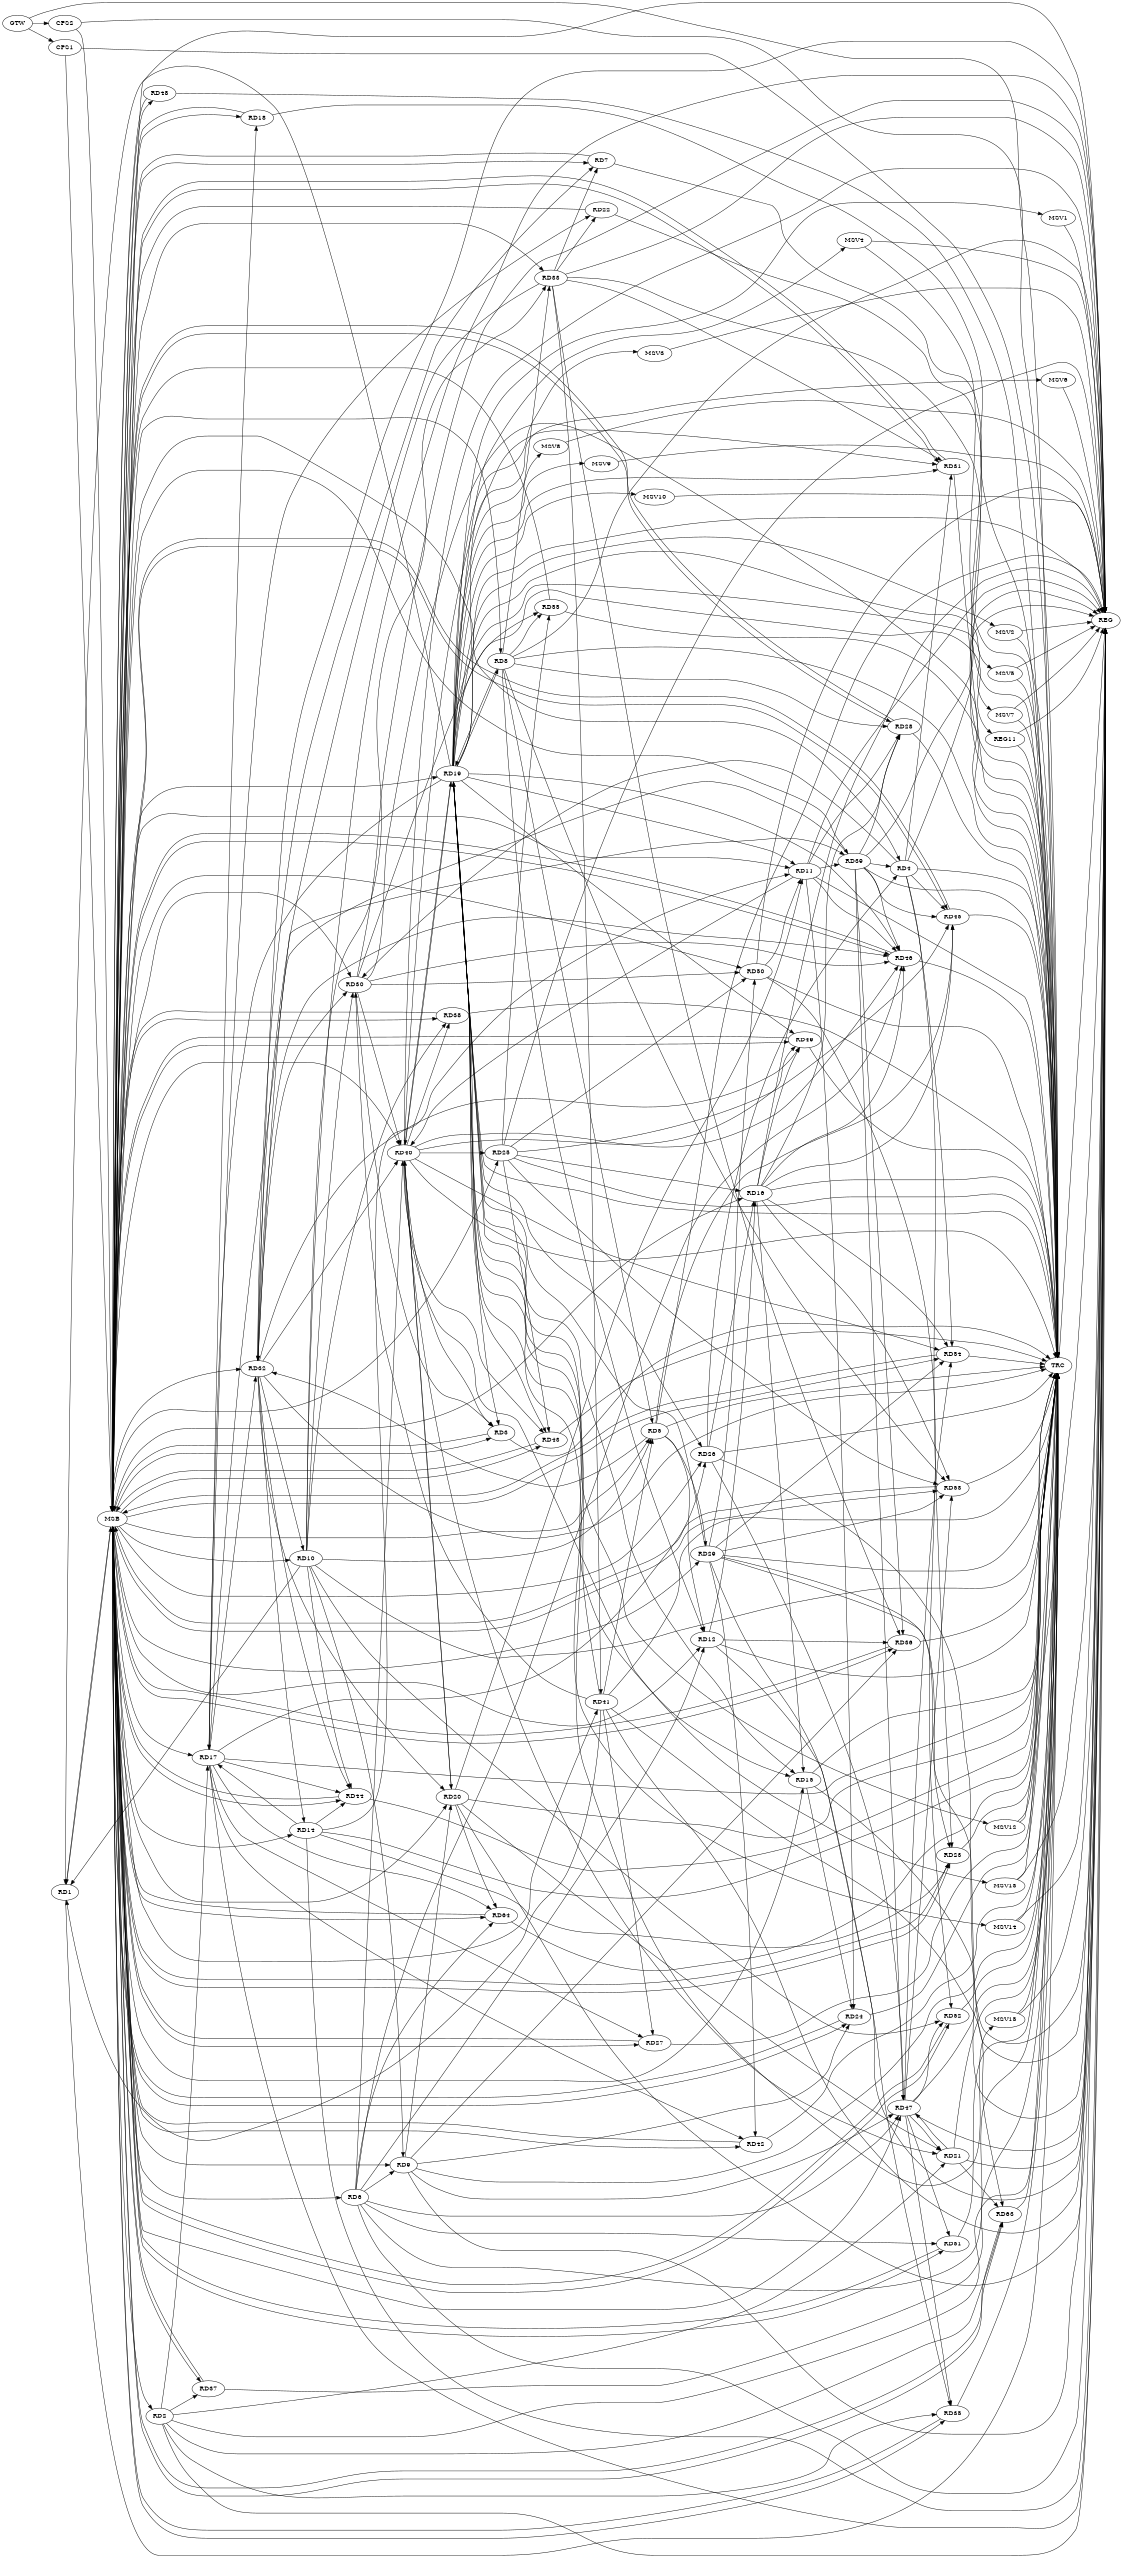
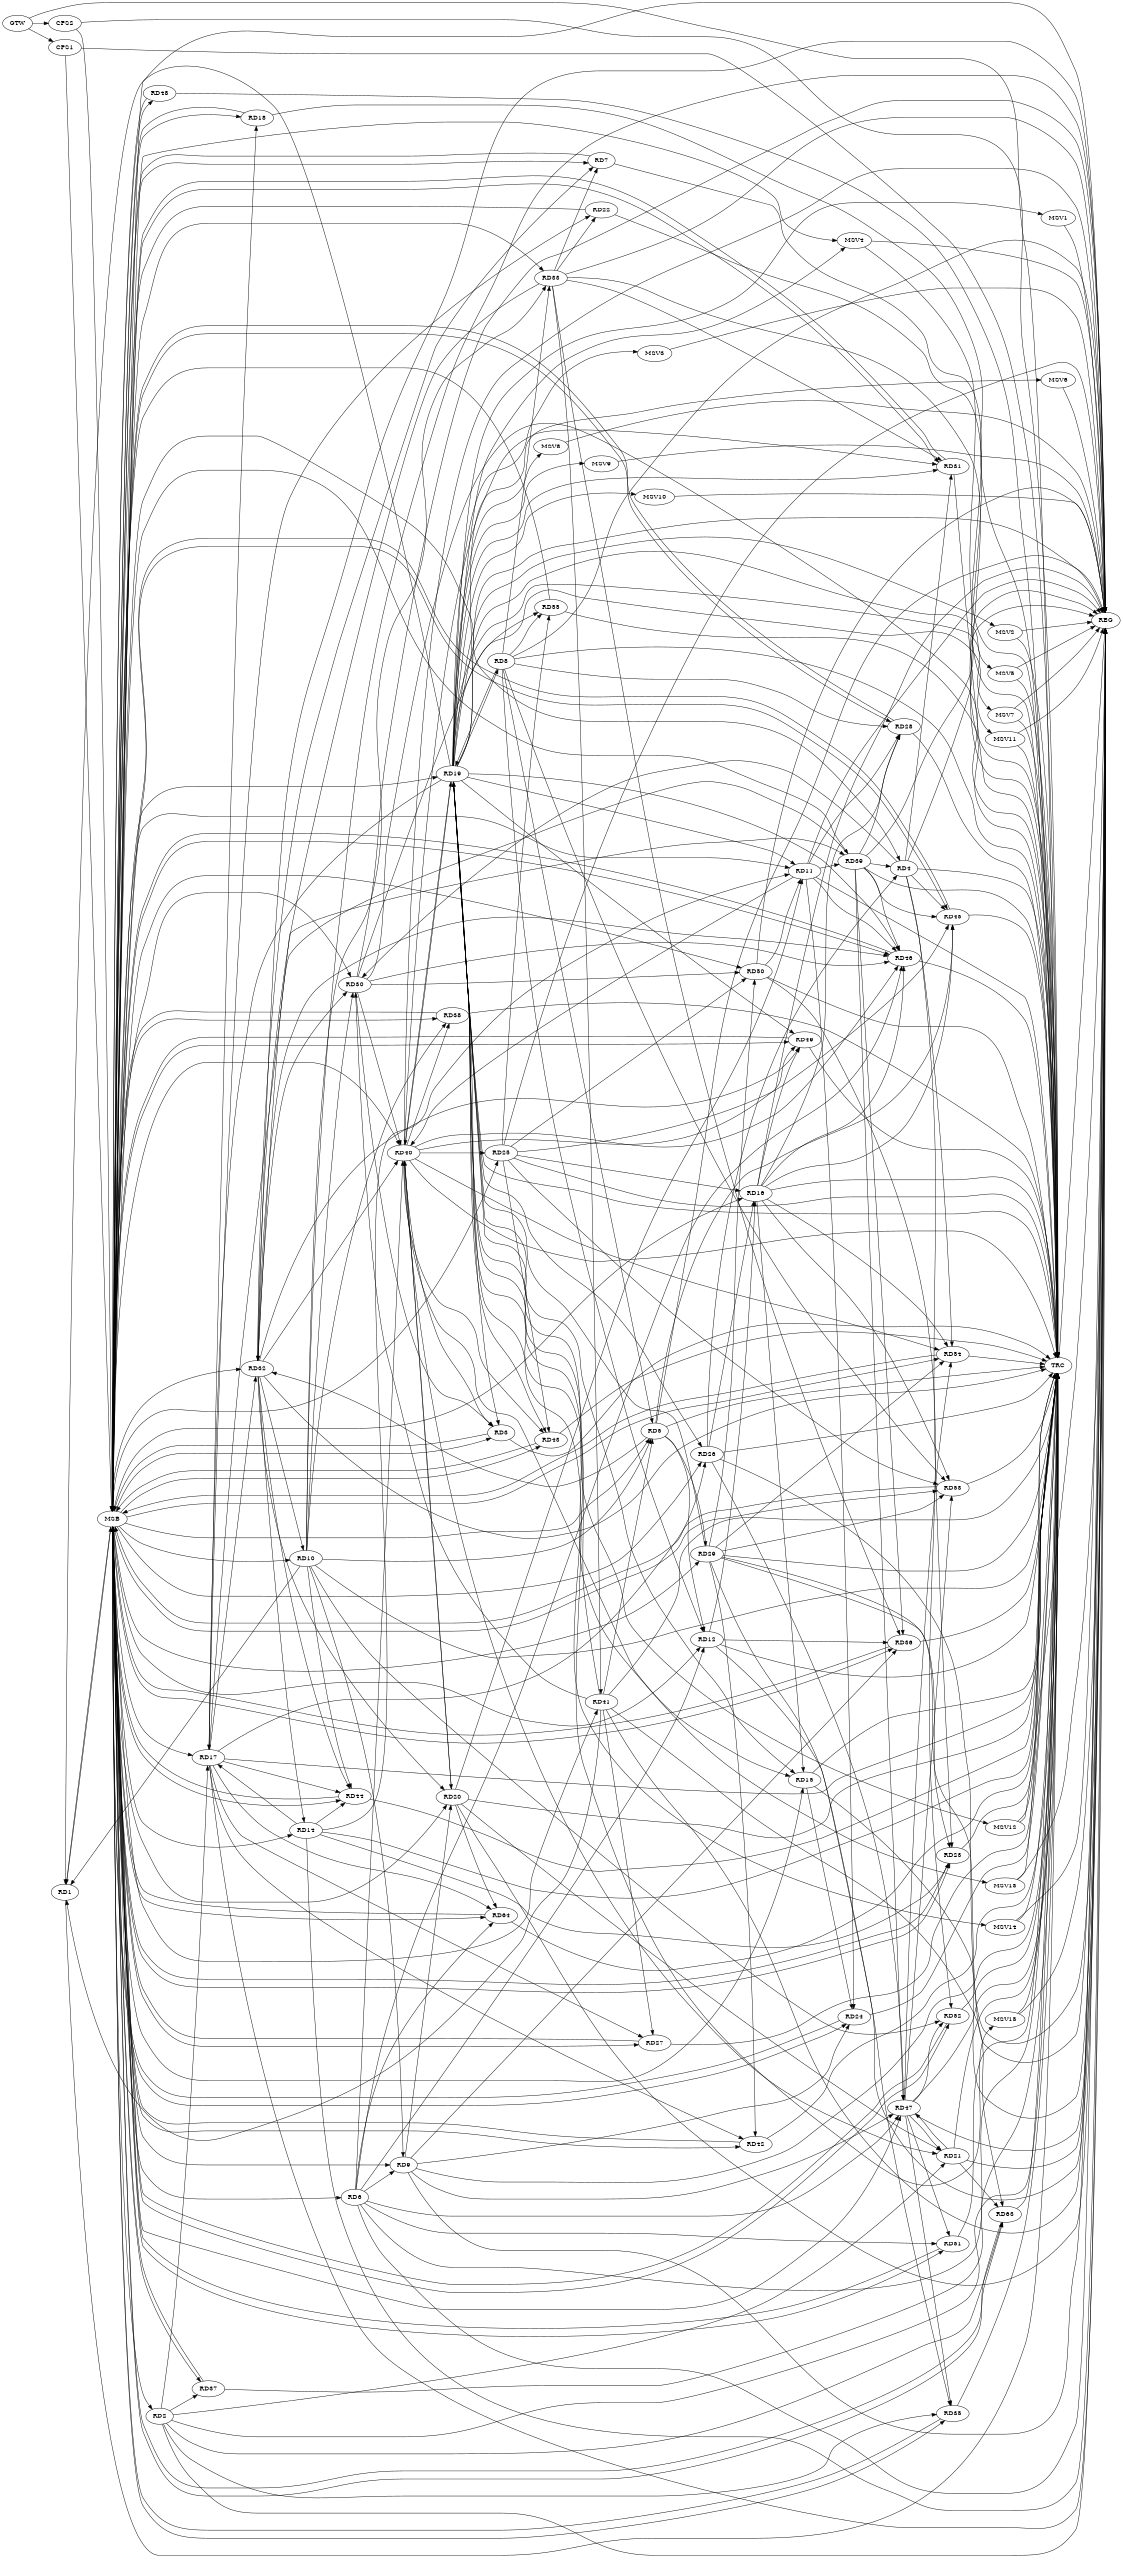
edge "MSB" -> "RD8": now "MSB" -> "MSV4"
node "REG11": label "REG11" -> "MSV11"
